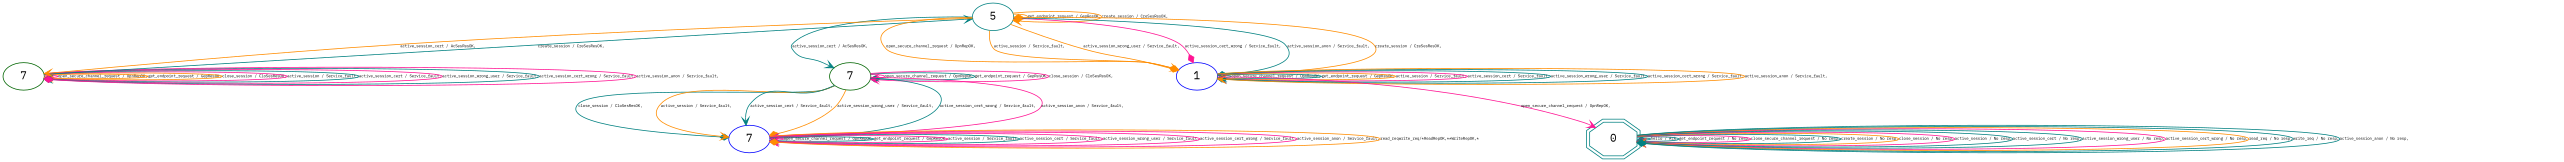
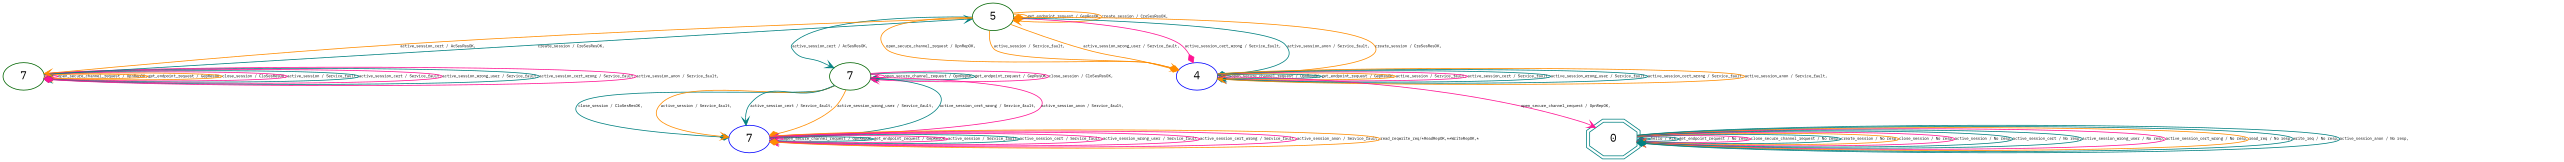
node "5": color teal -> darkgreen
node "1": label "1" -> "4"
